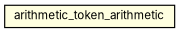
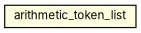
node "arithmetic_token_arithmetic": label "arithmetic_token_arithmetic" -> "arithmetic_token_list"
